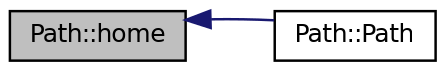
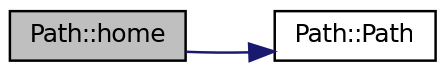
edge "Path::Path" -> "Path::home": reversed
